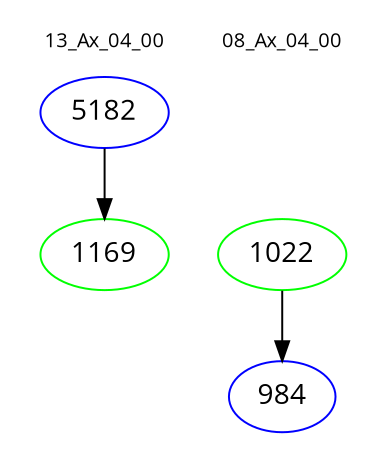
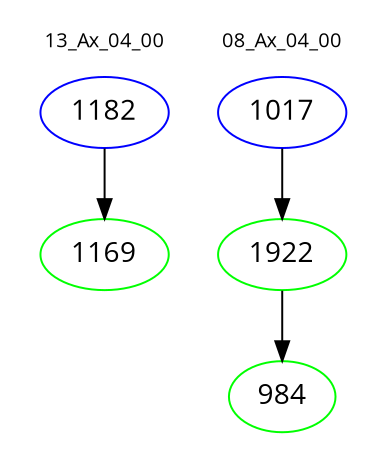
node "5182": label "5182" -> "1182"
node "1017": added
node "1022": label "1022" -> "1922"
node "984": color blue -> green
